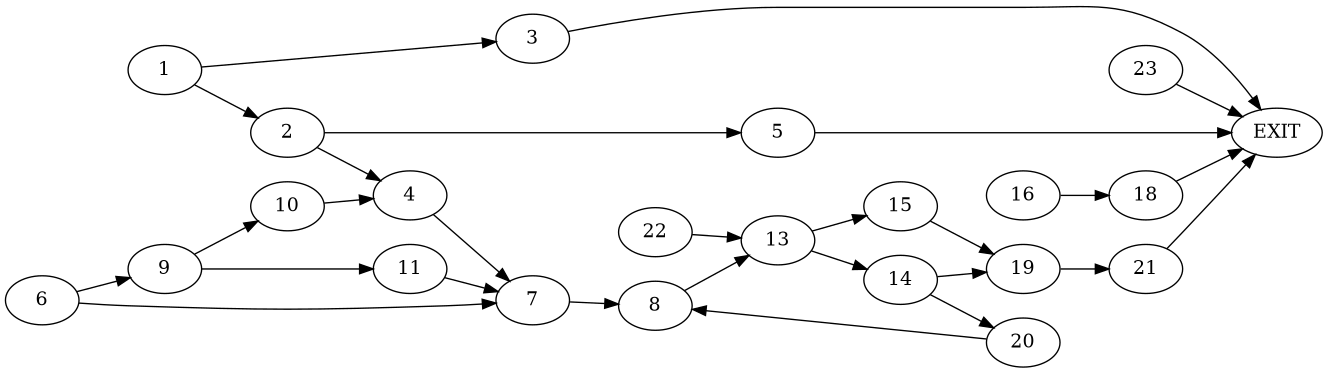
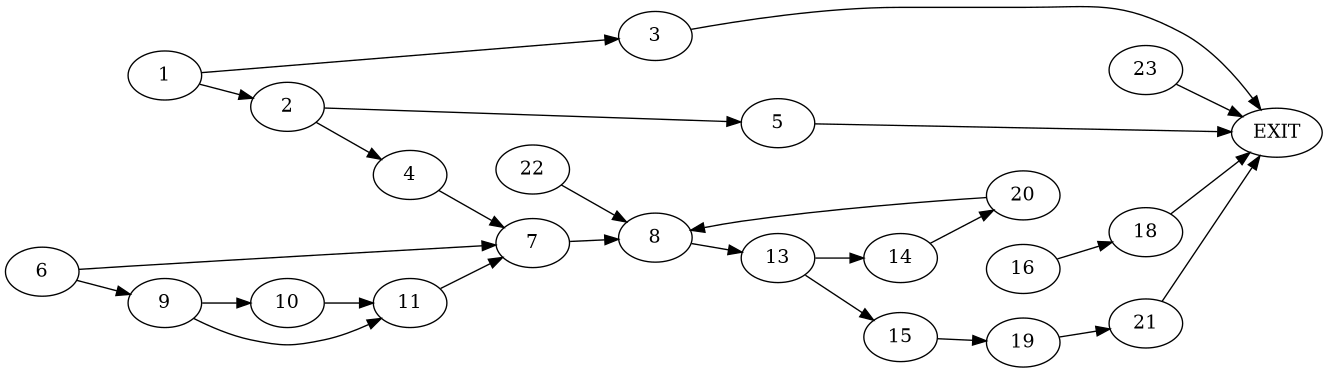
edge "10" -> "4": now "10" -> "11"
edge "22" -> "13": now "22" -> "8"
edge "14" -> "19": removed
